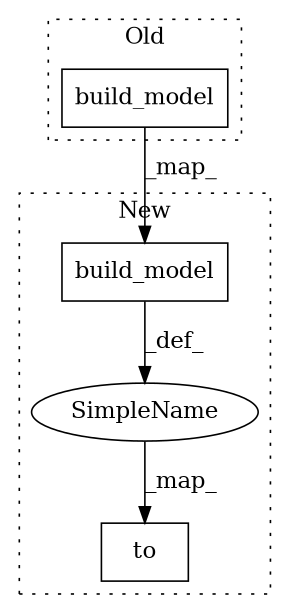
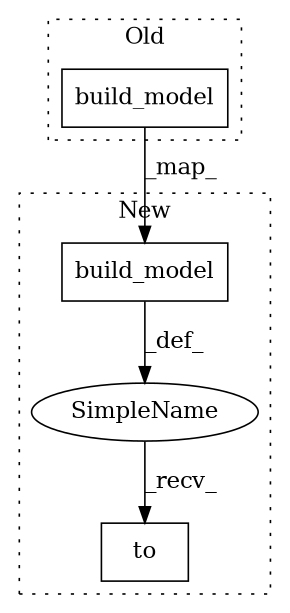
edge "SimpleName" -> "to": label "_map_" -> "_recv_"
